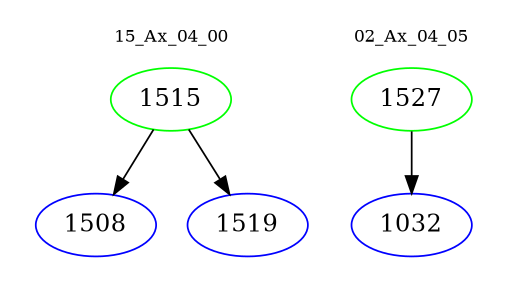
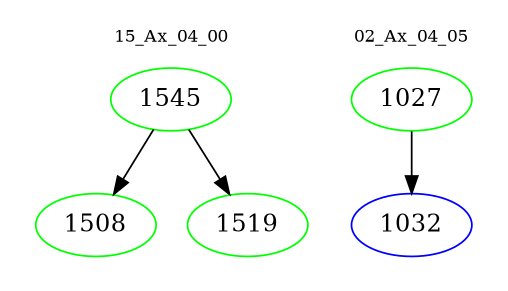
node "1515": label "1515" -> "1545"
node "1527": label "1527" -> "1027"
node "1508": color blue -> green
node "1519": color blue -> green
